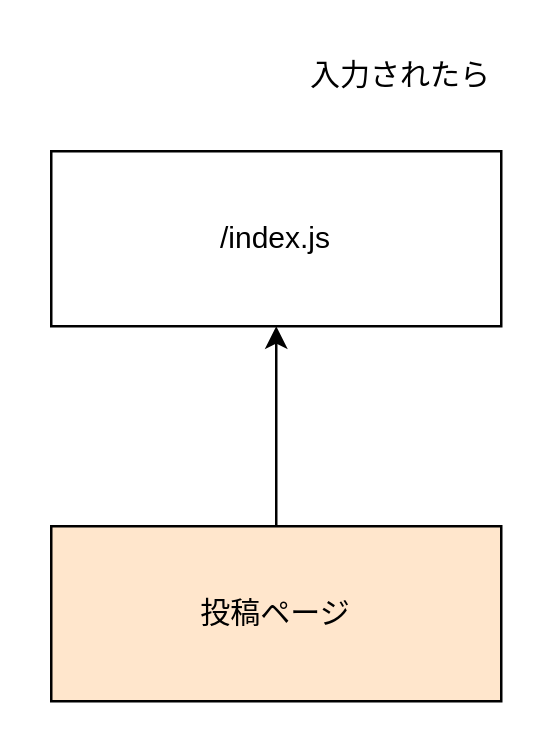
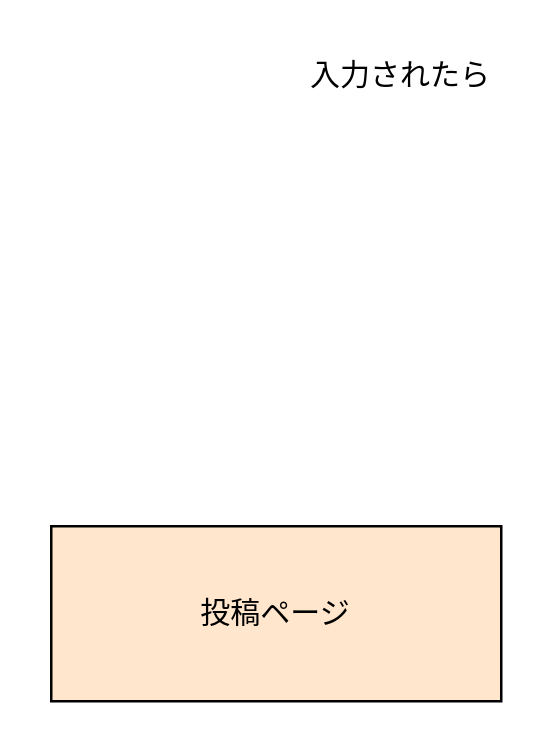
node "/index.js": removed
edge "投稿ページ" -> "/index.js": removed
